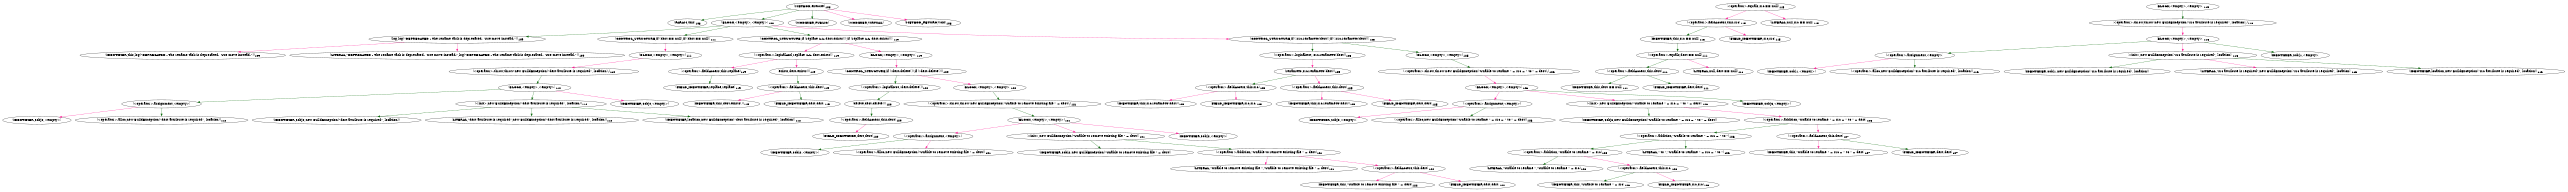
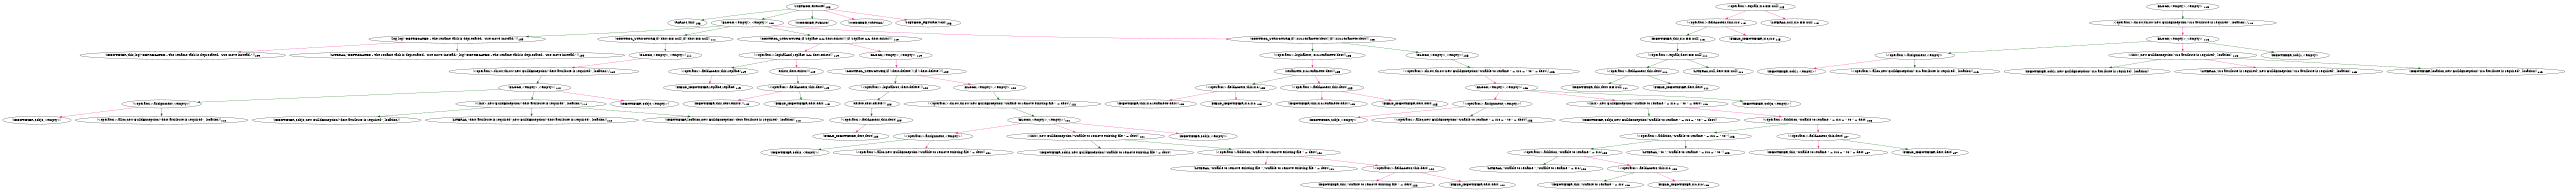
edge "(<operator>.logicalAnd,replace && dest.exists())" -> "(<operator>.fieldAccess,this.replace)": color deeppink -> darkgreen
edge "(<operator>.equals,dest == null)" -> "(LITERAL,null,dest == null)": color deeppink -> darkgreen
edge "(<operator>.fieldAccess,this.replace)" -> "(FIELD_IDENTIFIER,replace,replace)": color darkgreen -> deeppink
